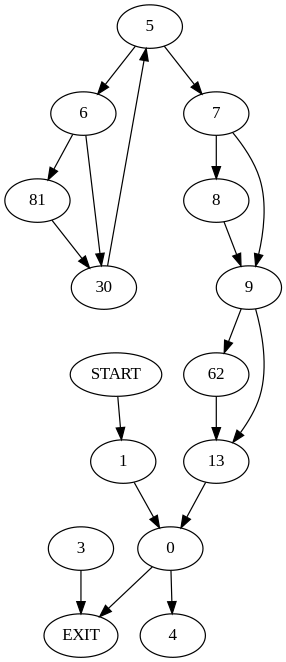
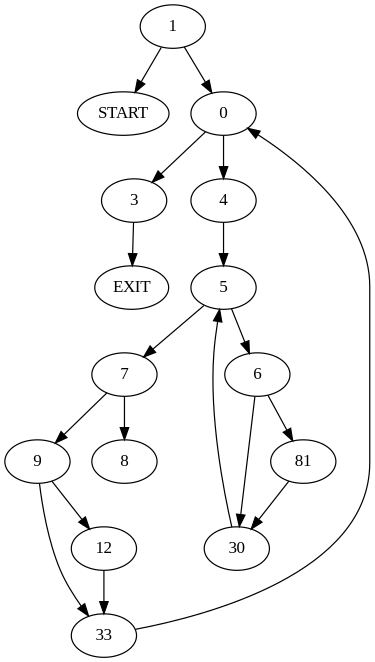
edge "4" -> "5": added
edge "8" -> "9": removed
node "62": label "62" -> "12"
edge "START" -> "1": reversed
node "13": label "13" -> "33"
edge "0" -> "EXIT": now "0" -> "3"
